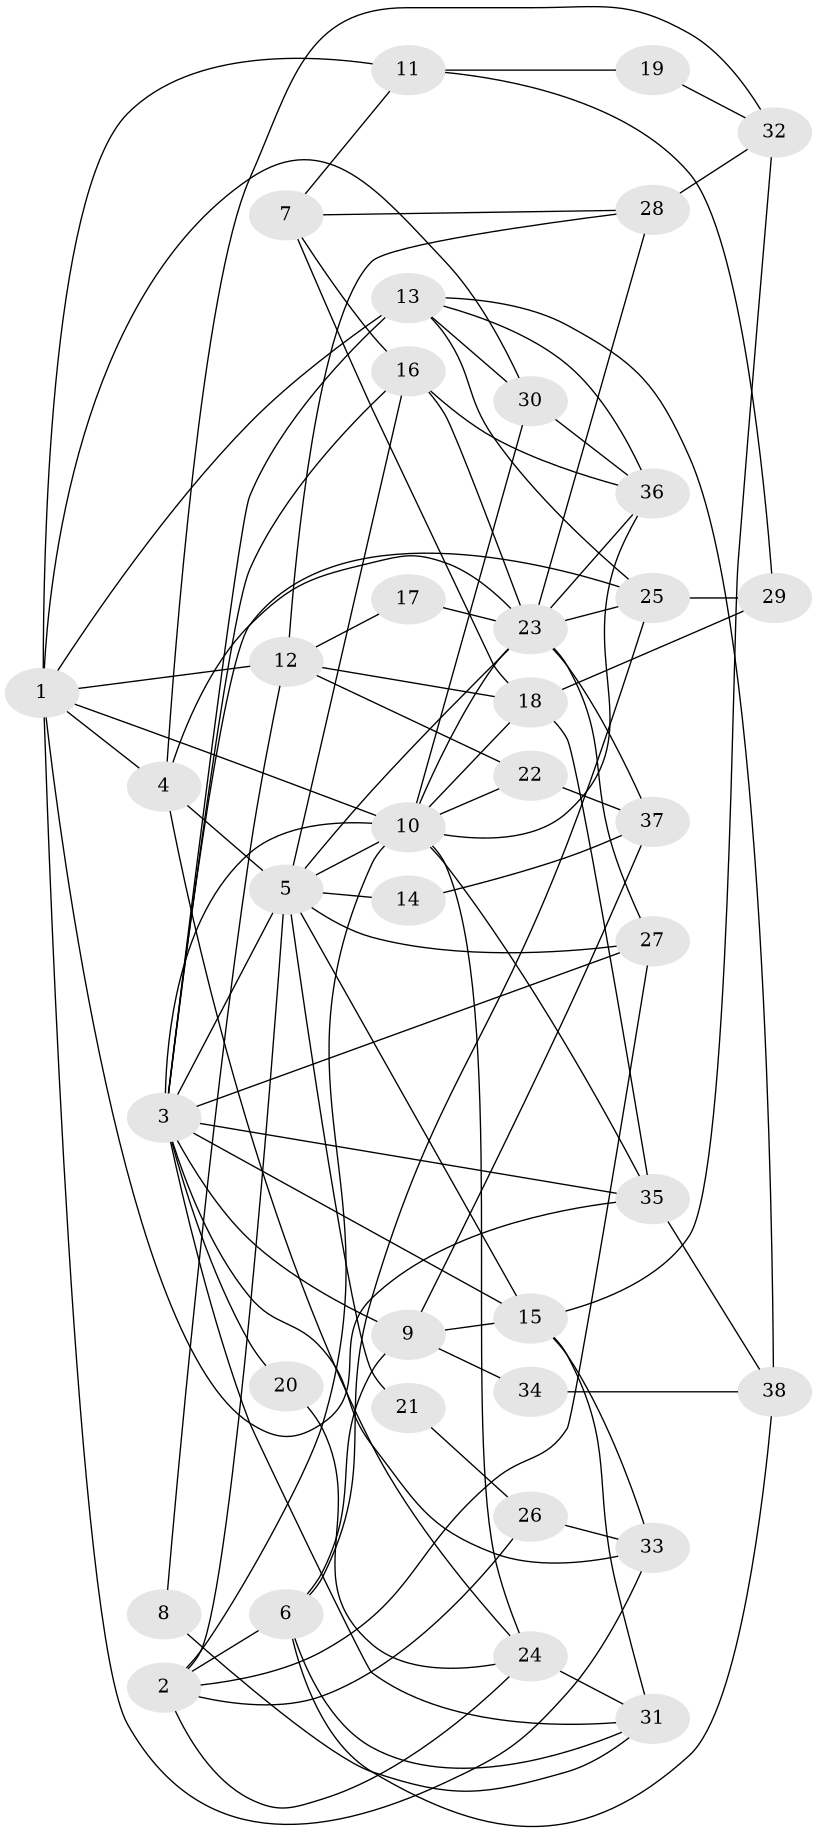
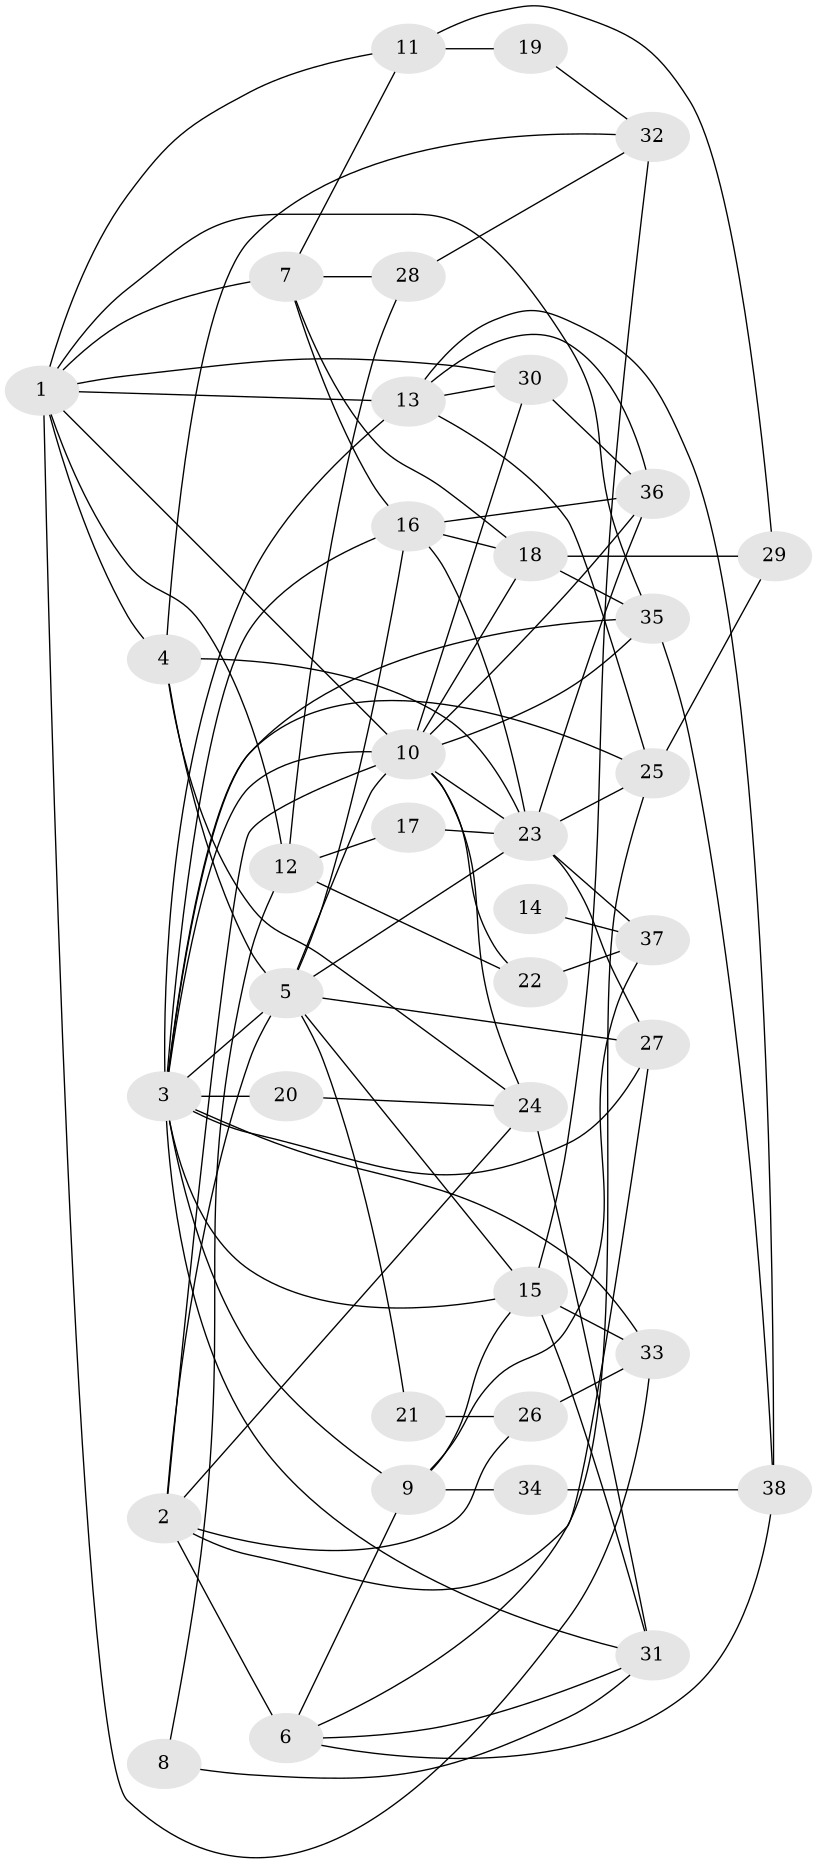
edge "7" -- "1": added
edge "28" -- "23": removed
edge "12" -- "18": now "16" -- "18"
edge "5" -- "14": removed
